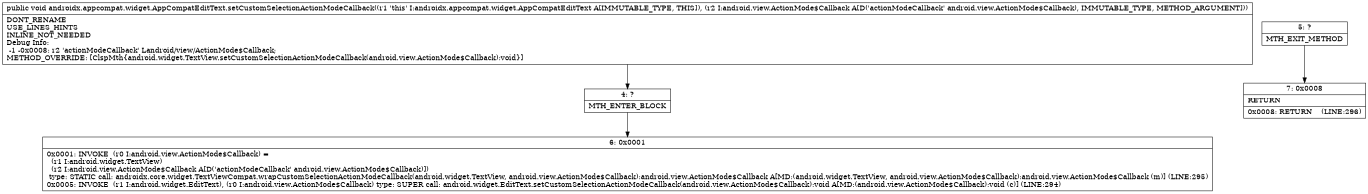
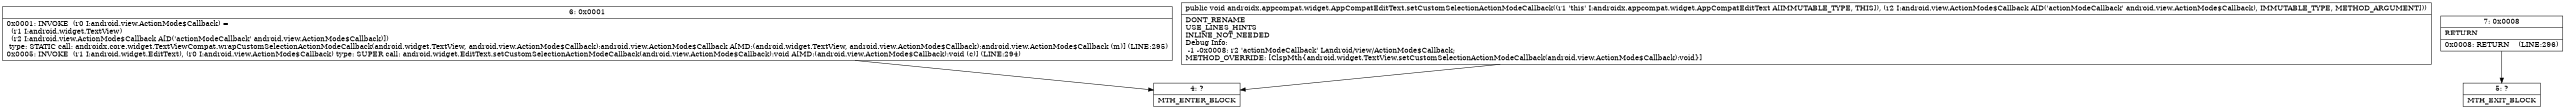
node "5: ?": text "MTH_EXIT_METHOD" -> "MTH_EXIT_BLOCK"
edge "5: ?" -> "7: 0x0008": reversed
edge "4: ?" -> "6: 0x0001": reversed
